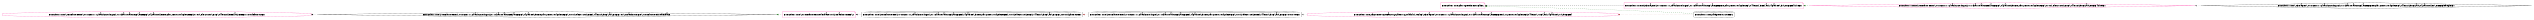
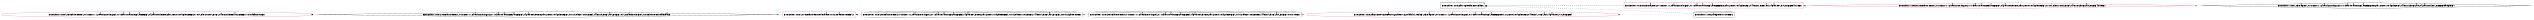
node "Function- _ZN2ft10gettimestrEliPc": color deeppink -> black
